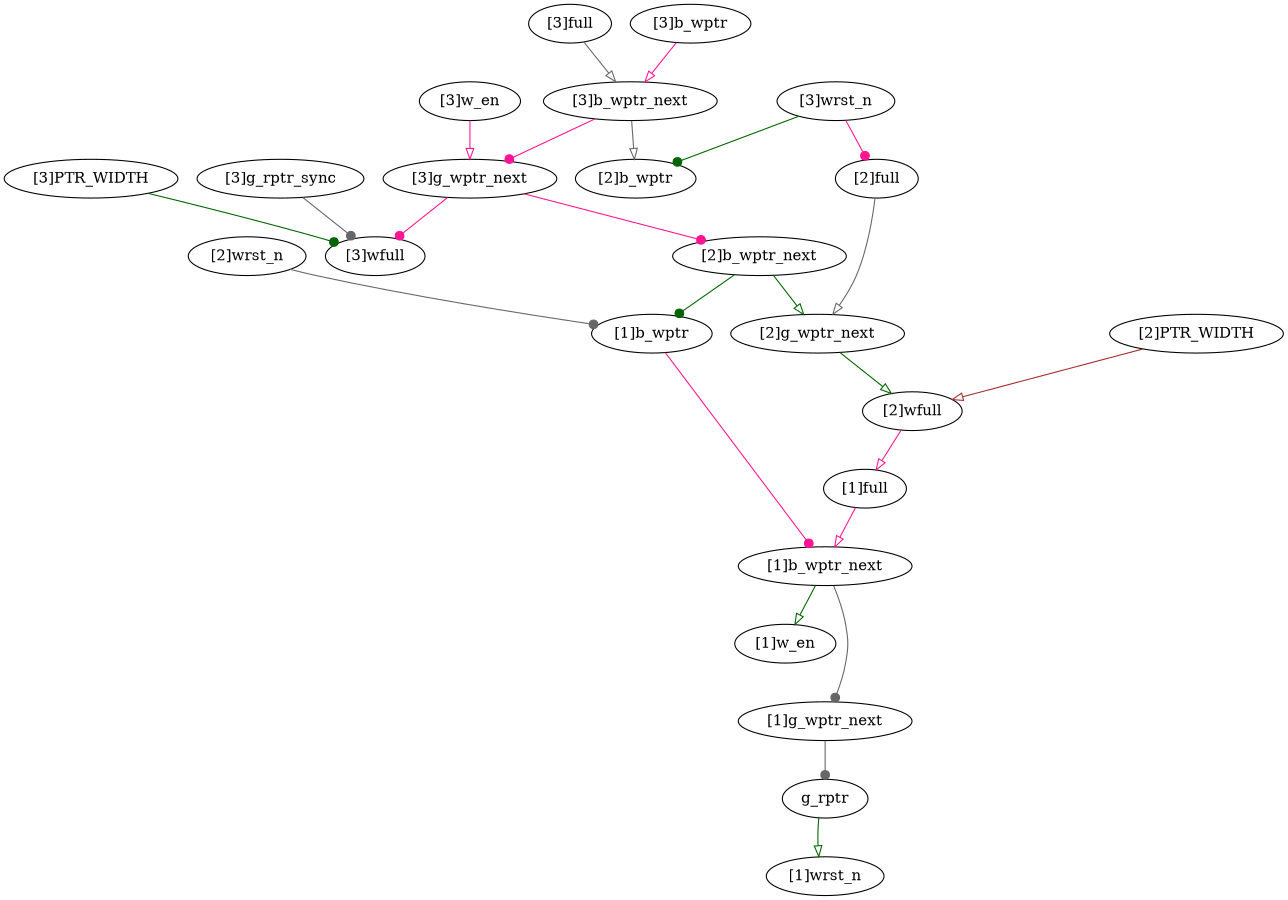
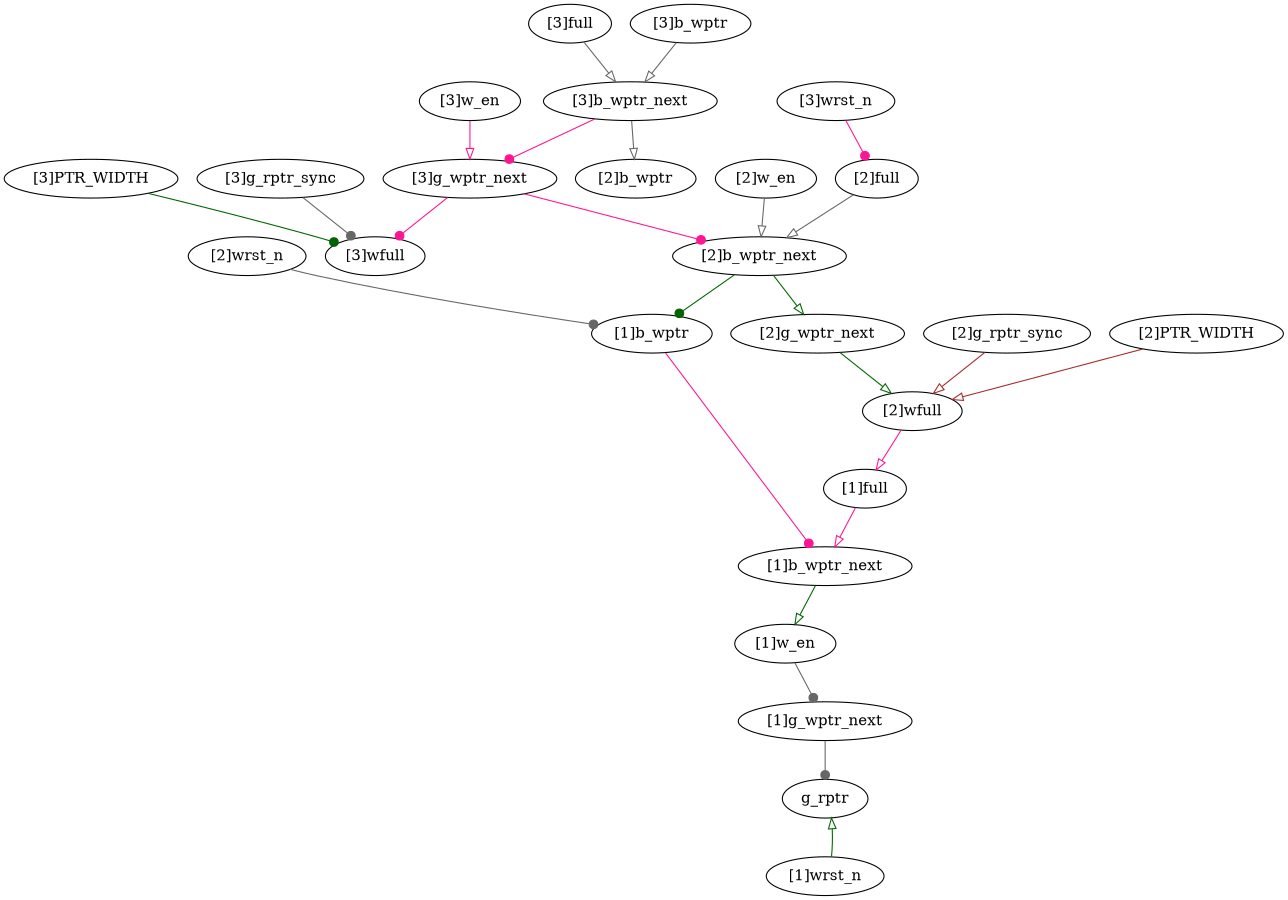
edge "[3]b_wptr" -> "[3]b_wptr_next": color deeppink -> gray40
edge "[3]wrst_n" -> "[2]b_wptr": removed
node "[2]w_en": added
edge "[2]full" -> "[2]g_wptr_next": now "[2]full" -> "[2]b_wptr_next"
node "[2]g_rptr_sync": added
edge "[1]b_wptr_next" -> "[1]g_wptr_next": now "[1]w_en" -> "[1]g_wptr_next"
edge "g_rptr" -> "[1]wrst_n": reversed
